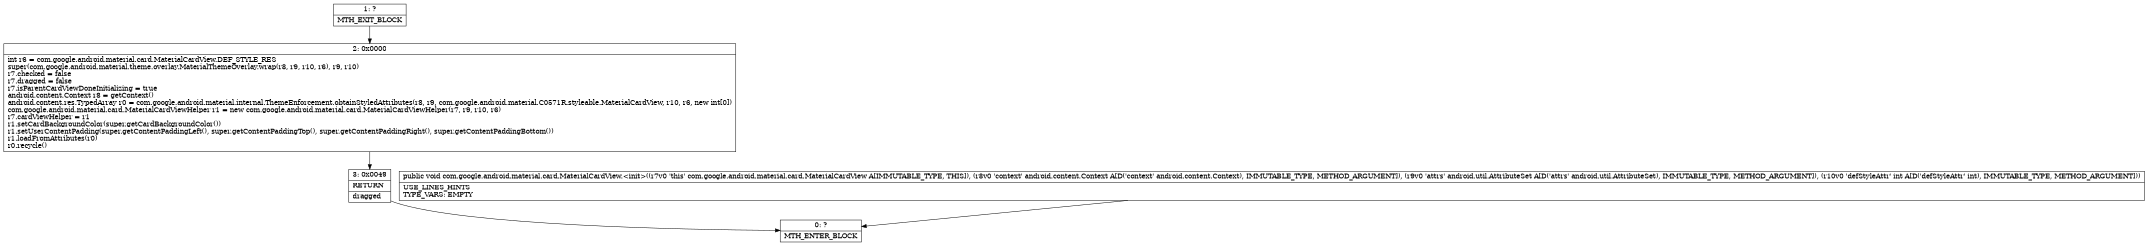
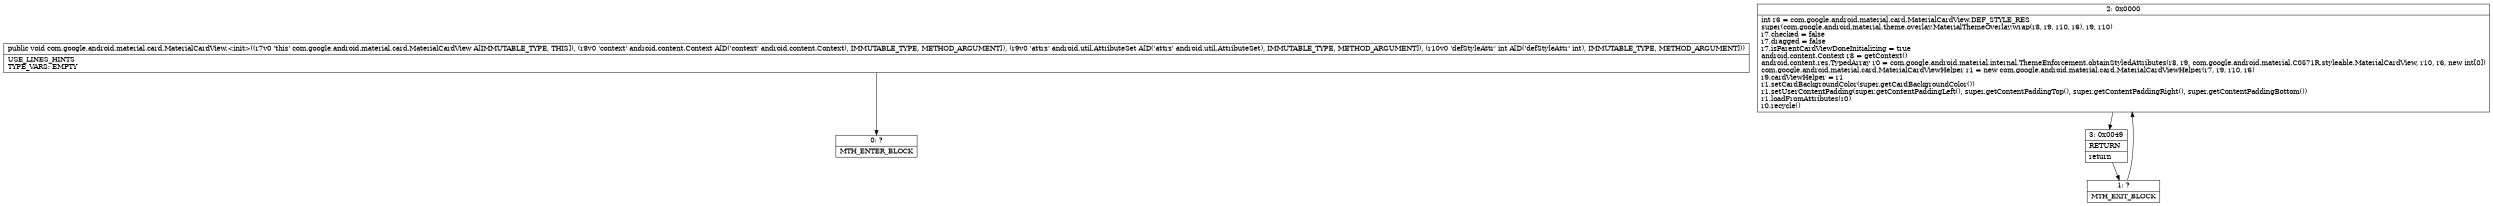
node "2: 0x0000": text "r7.cardViewHelper = r1" -> "r9.cardViewHelper = r1"
node "3: 0x0049": text "dragged" -> "return"
edge "3: 0x0049" -> "0: ?": now "3: 0x0049" -> "1: ?"
